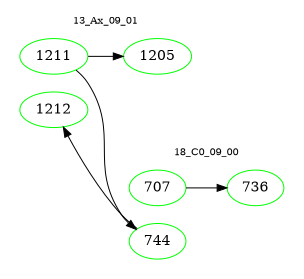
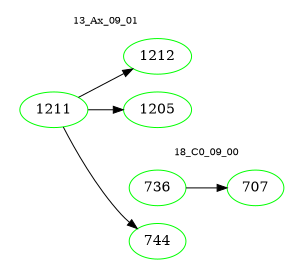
edge "744" -> "1212": now "1211" -> "1212"
edge "707" -> "736": reversed
